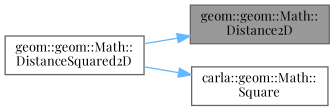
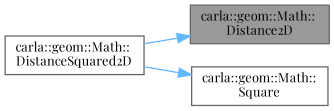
node "geom::geom::Math:: Distance2D": label "geom::geom::Math:: Distance2D" -> "carla::geom::Math:: Distance2D"
node "geom::geom::Math:: DistanceSquared2D": label "geom::geom::Math:: DistanceSquared2D" -> "carla::geom::Math:: DistanceSquared2D"
